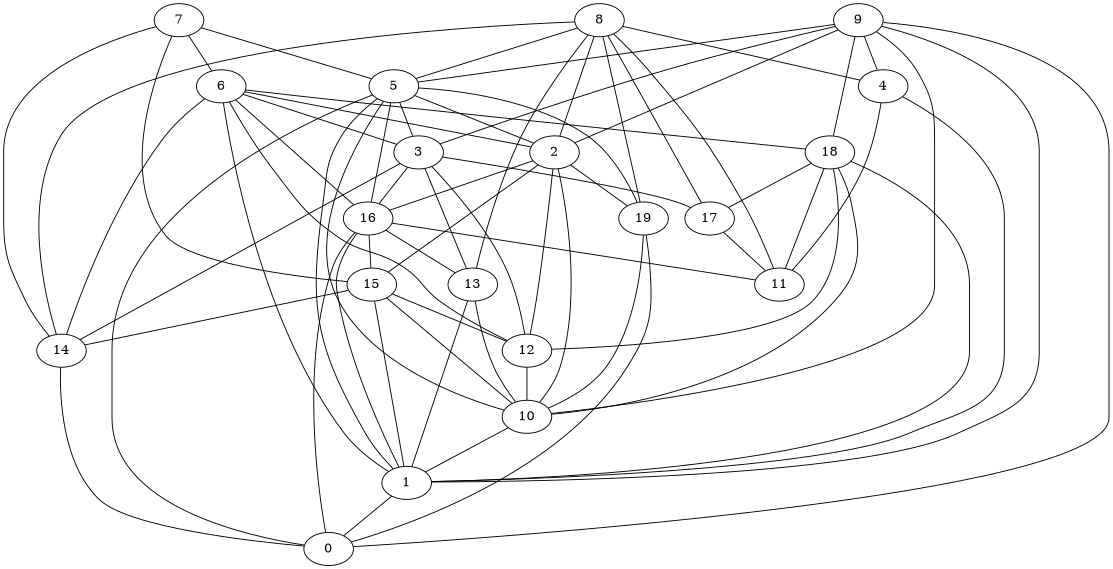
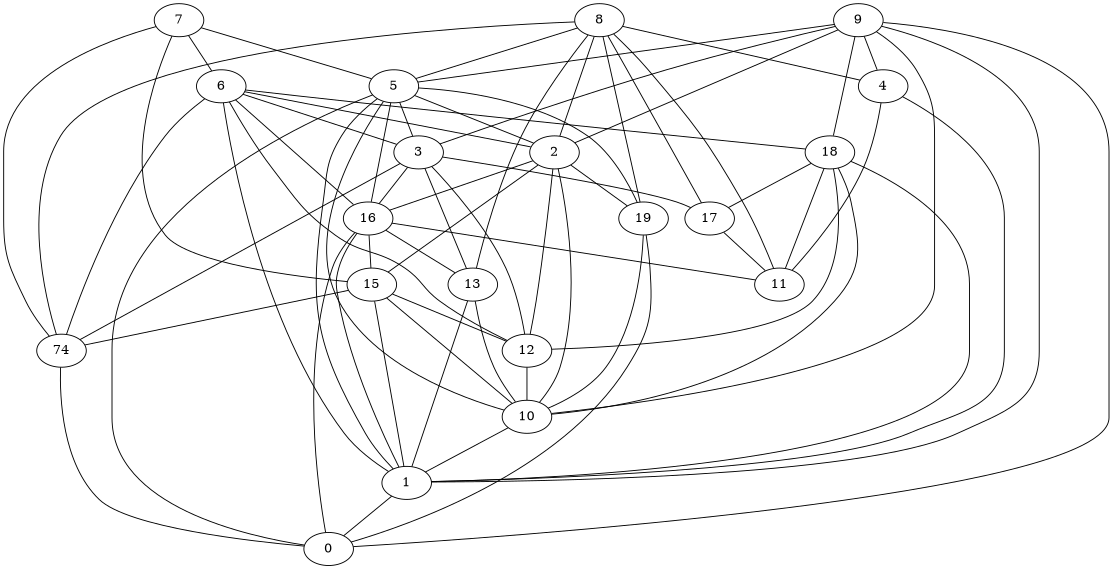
node "14": label "14" -> "74"
